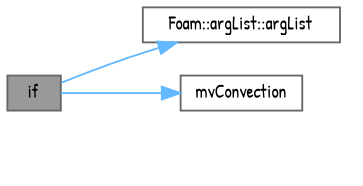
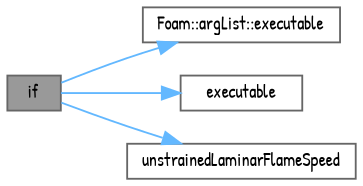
node "Foam::argList::argList": label "Foam::argList::argList" -> "Foam::argList::executable"
node "mvConvection": label "mvConvection" -> "executable"
node "unstrainedLaminarFlameSpeed": added
